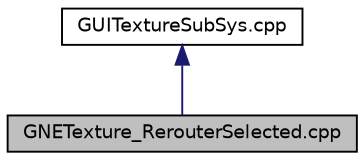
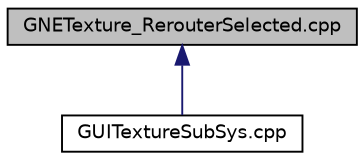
edge "GNETexture_RerouterSelected.cpp" -> "GUITextureSubSys.cpp": reversed
